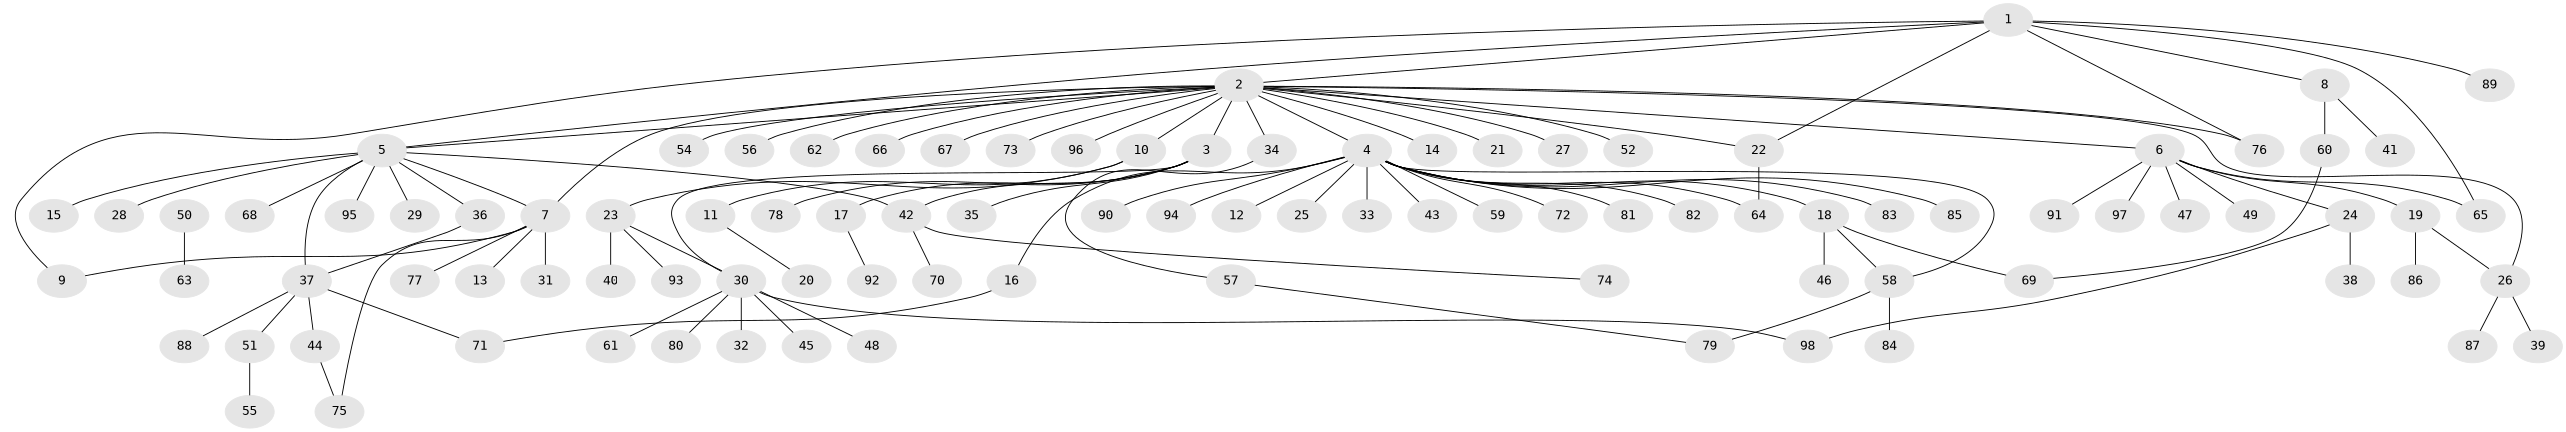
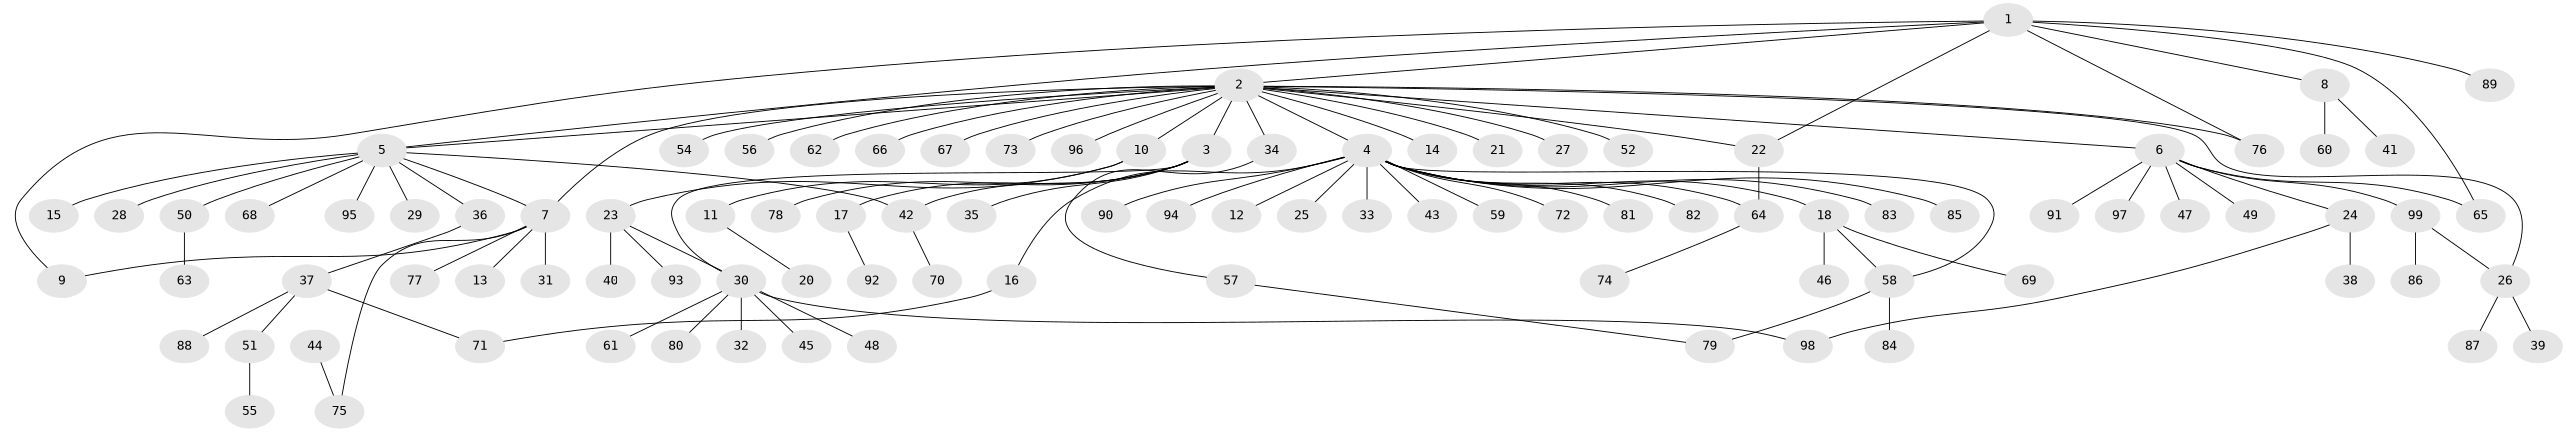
edge "5" -- "37": now "5" -- "50"
node "19": label "19" -> "99"
edge "60" -- "69": removed
edge "42" -- "74": now "64" -- "74"
edge "37" -- "44": removed
